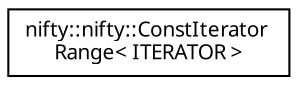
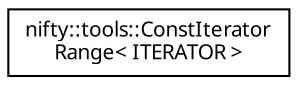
node "nifty::nifty::ConstIterator Range< ITERATOR >": label "nifty::nifty::ConstIterator Range< ITERATOR >" -> "nifty::tools::ConstIterator Range< ITERATOR >"
